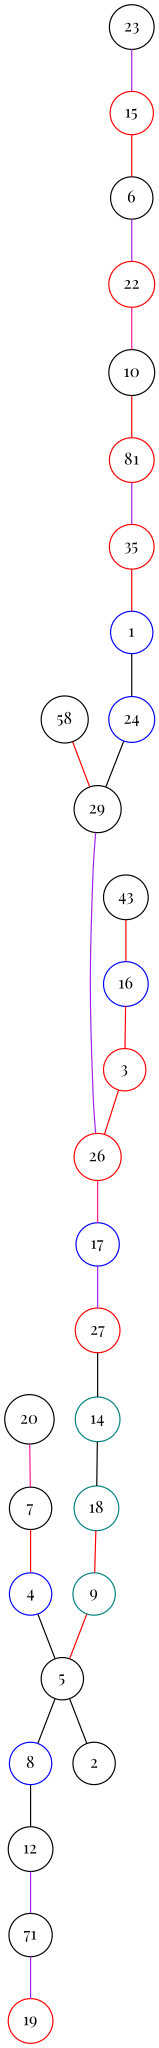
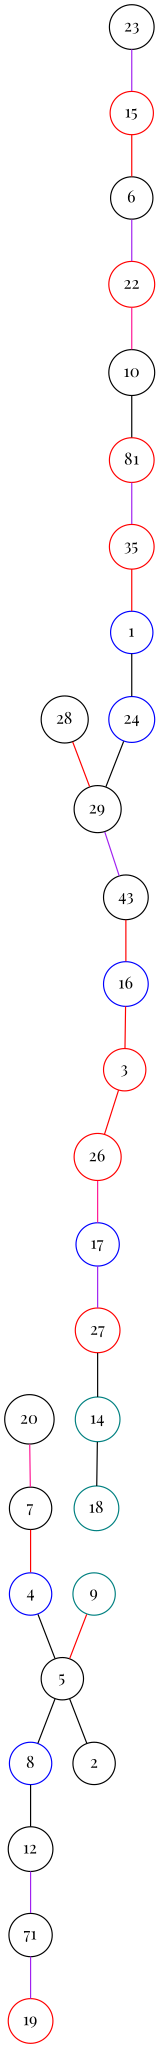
edge "10" -- "81": color red -> black
node "58": label "58" -> "28"
edge "29" -- "26": now "29" -- "43"
edge "18" -- "9": removed
